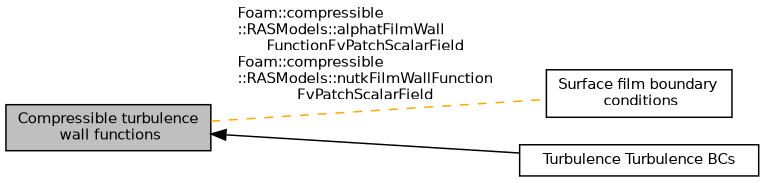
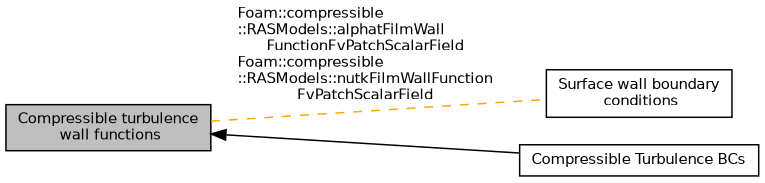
node "Surface film boundary conditions": label "Surface film boundary conditions" -> "Surface wall boundary conditions"
node "Turbulence Turbulence BCs": label "Turbulence Turbulence BCs" -> "Compressible Turbulence BCs"
